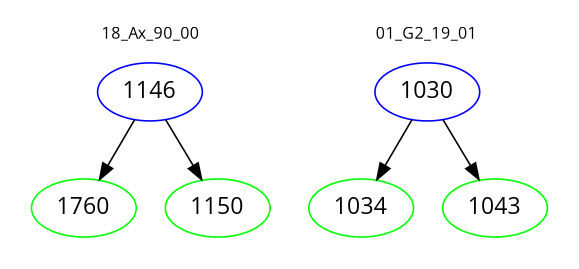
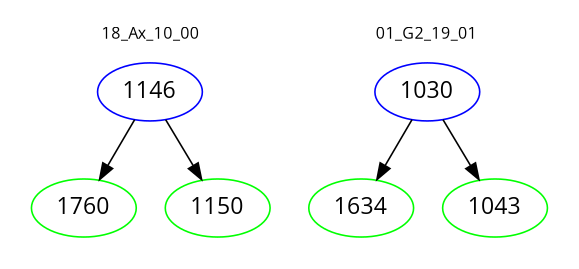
cluster "18_Ax_90_00": label "18_Ax_90_00" -> "18_Ax_10_00"
node "1034": label "1034" -> "1634"
